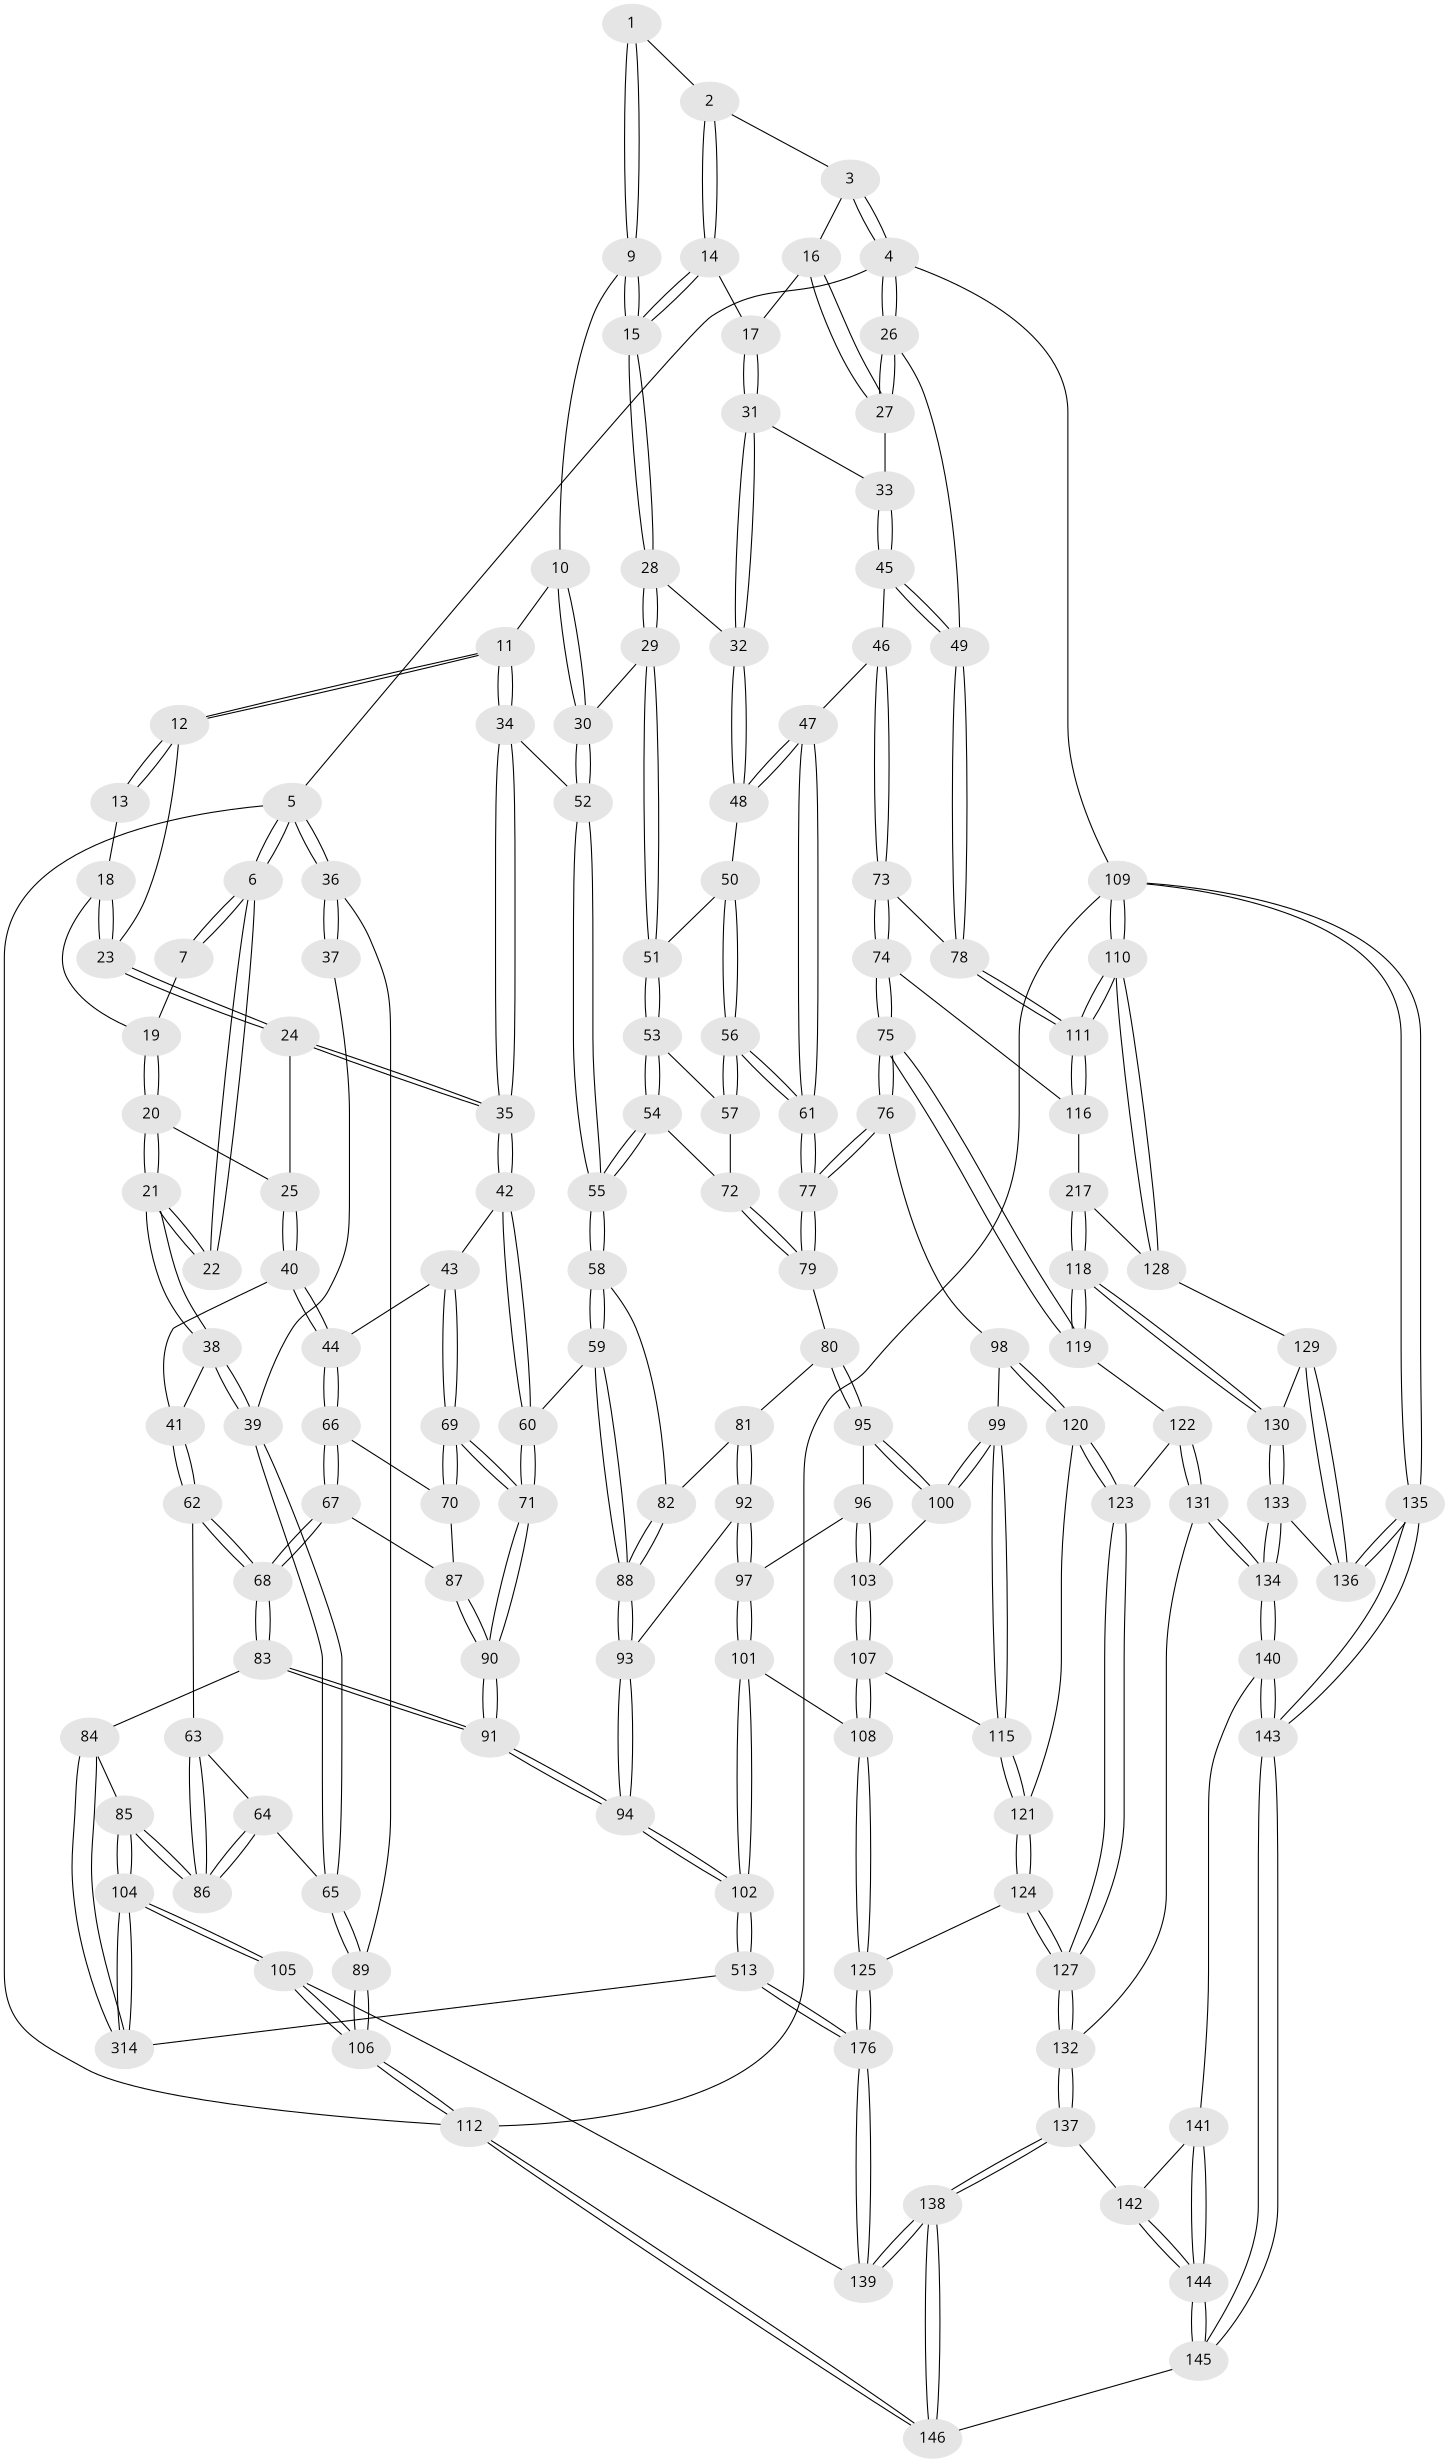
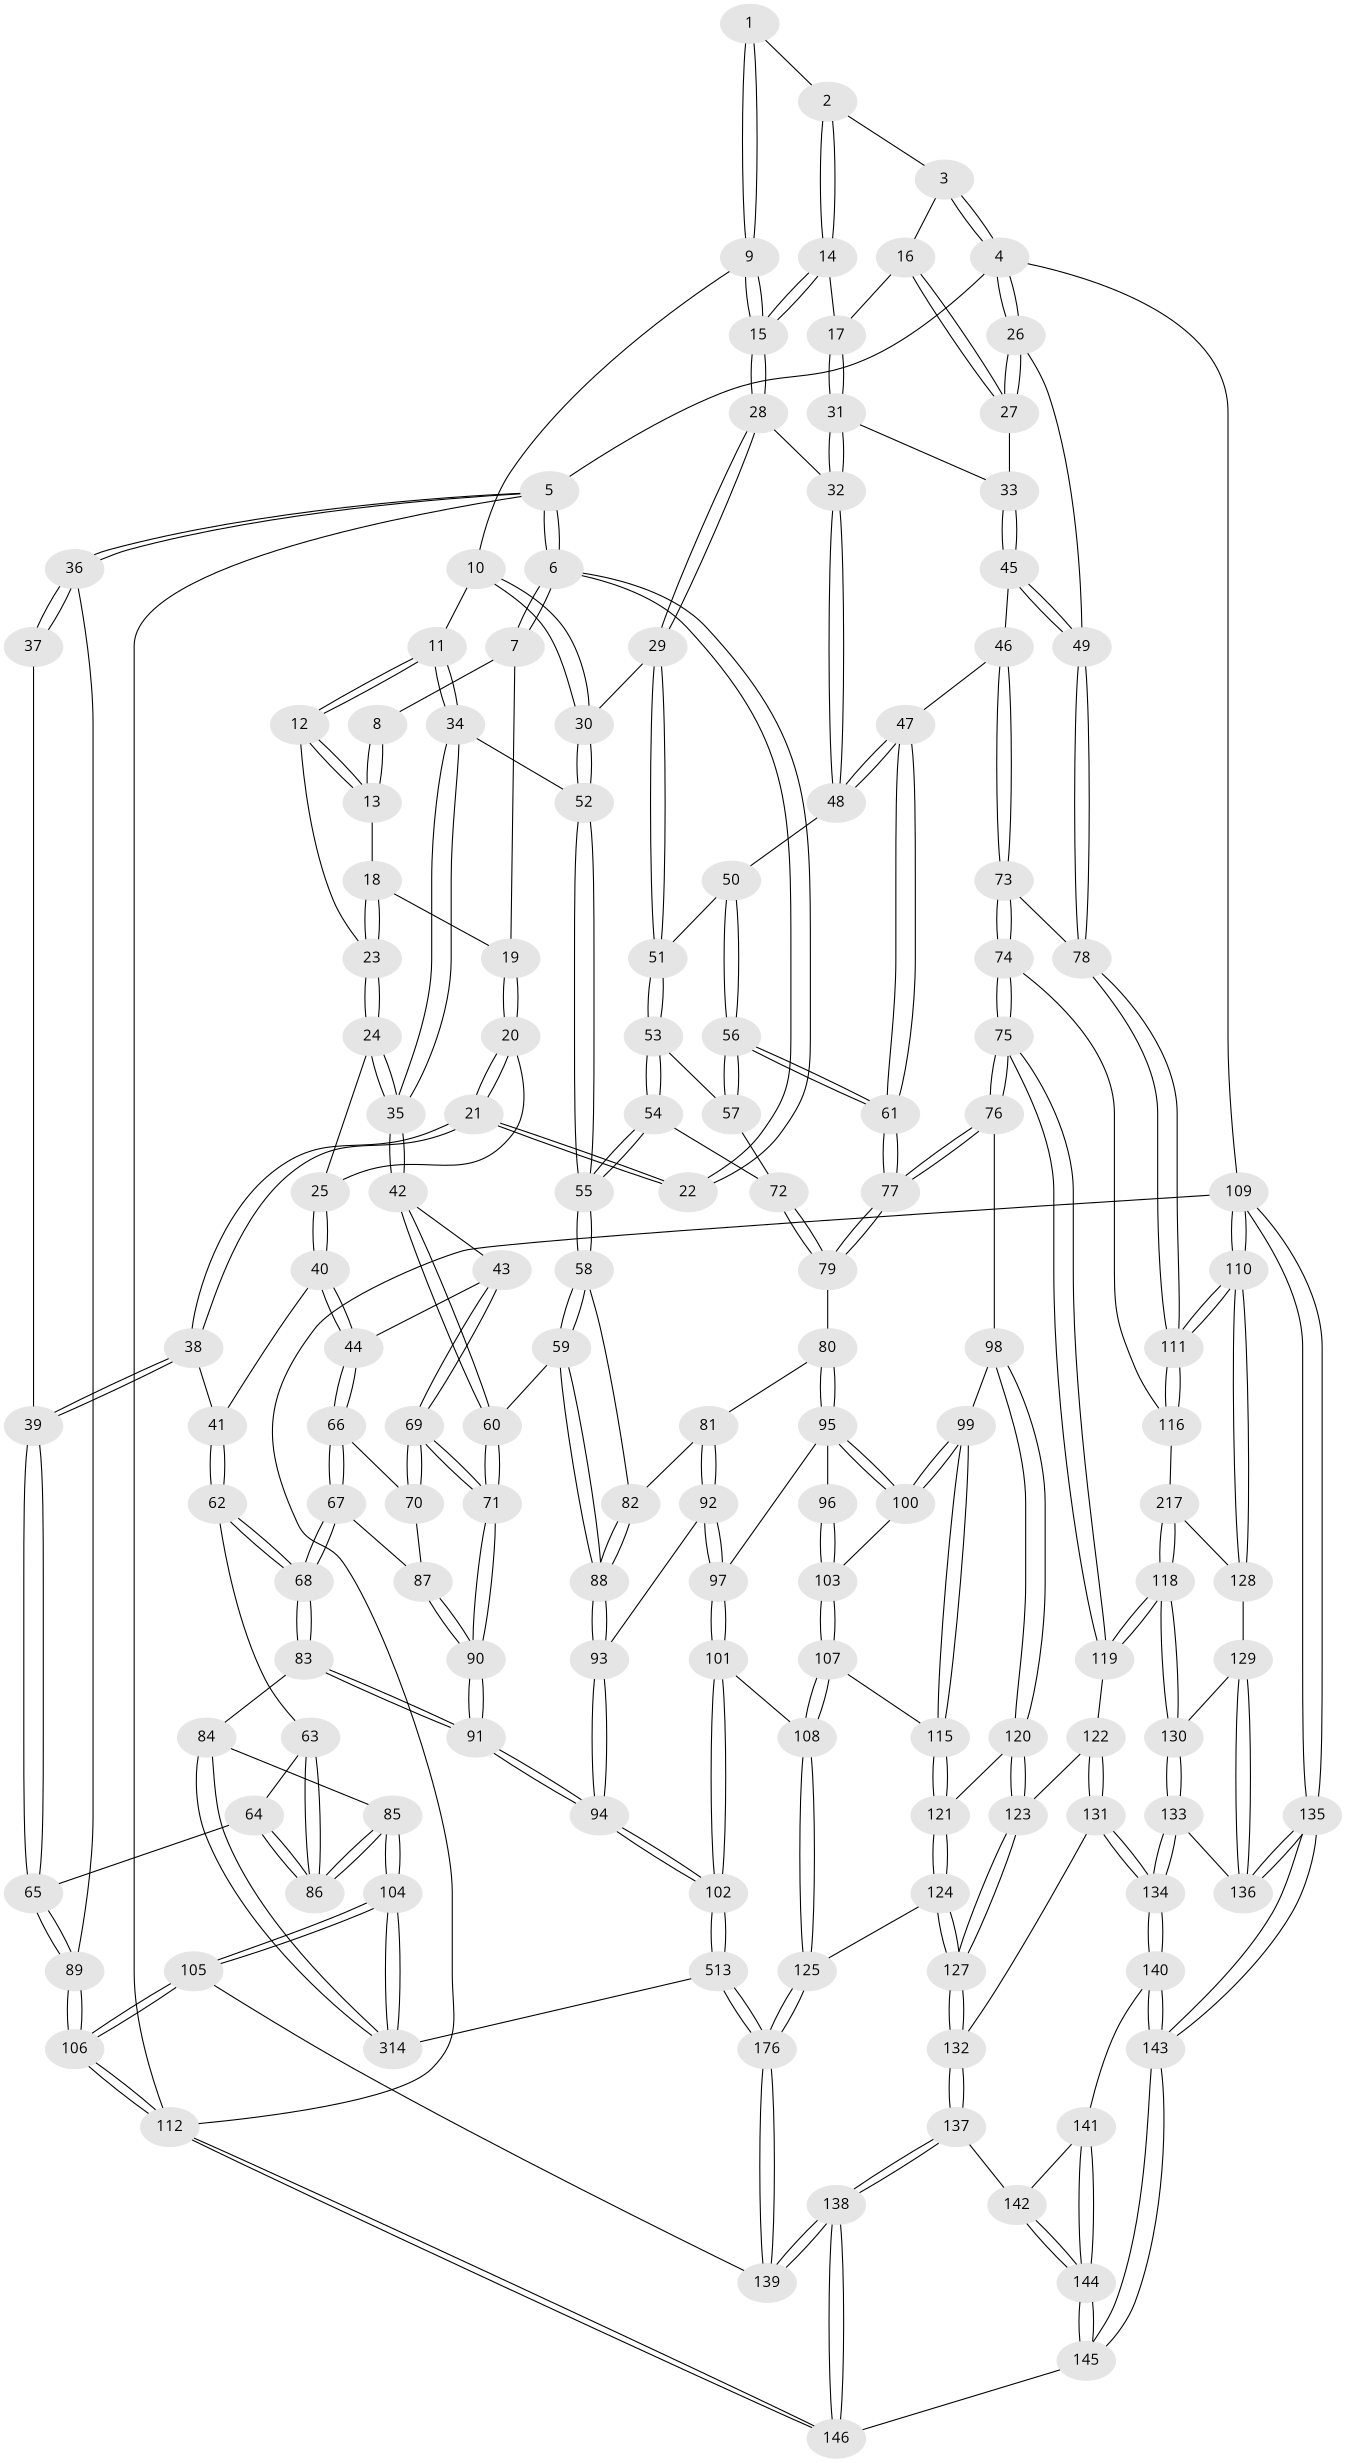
node "8": added
edge "96" -- "97": now "95" -- "97"
